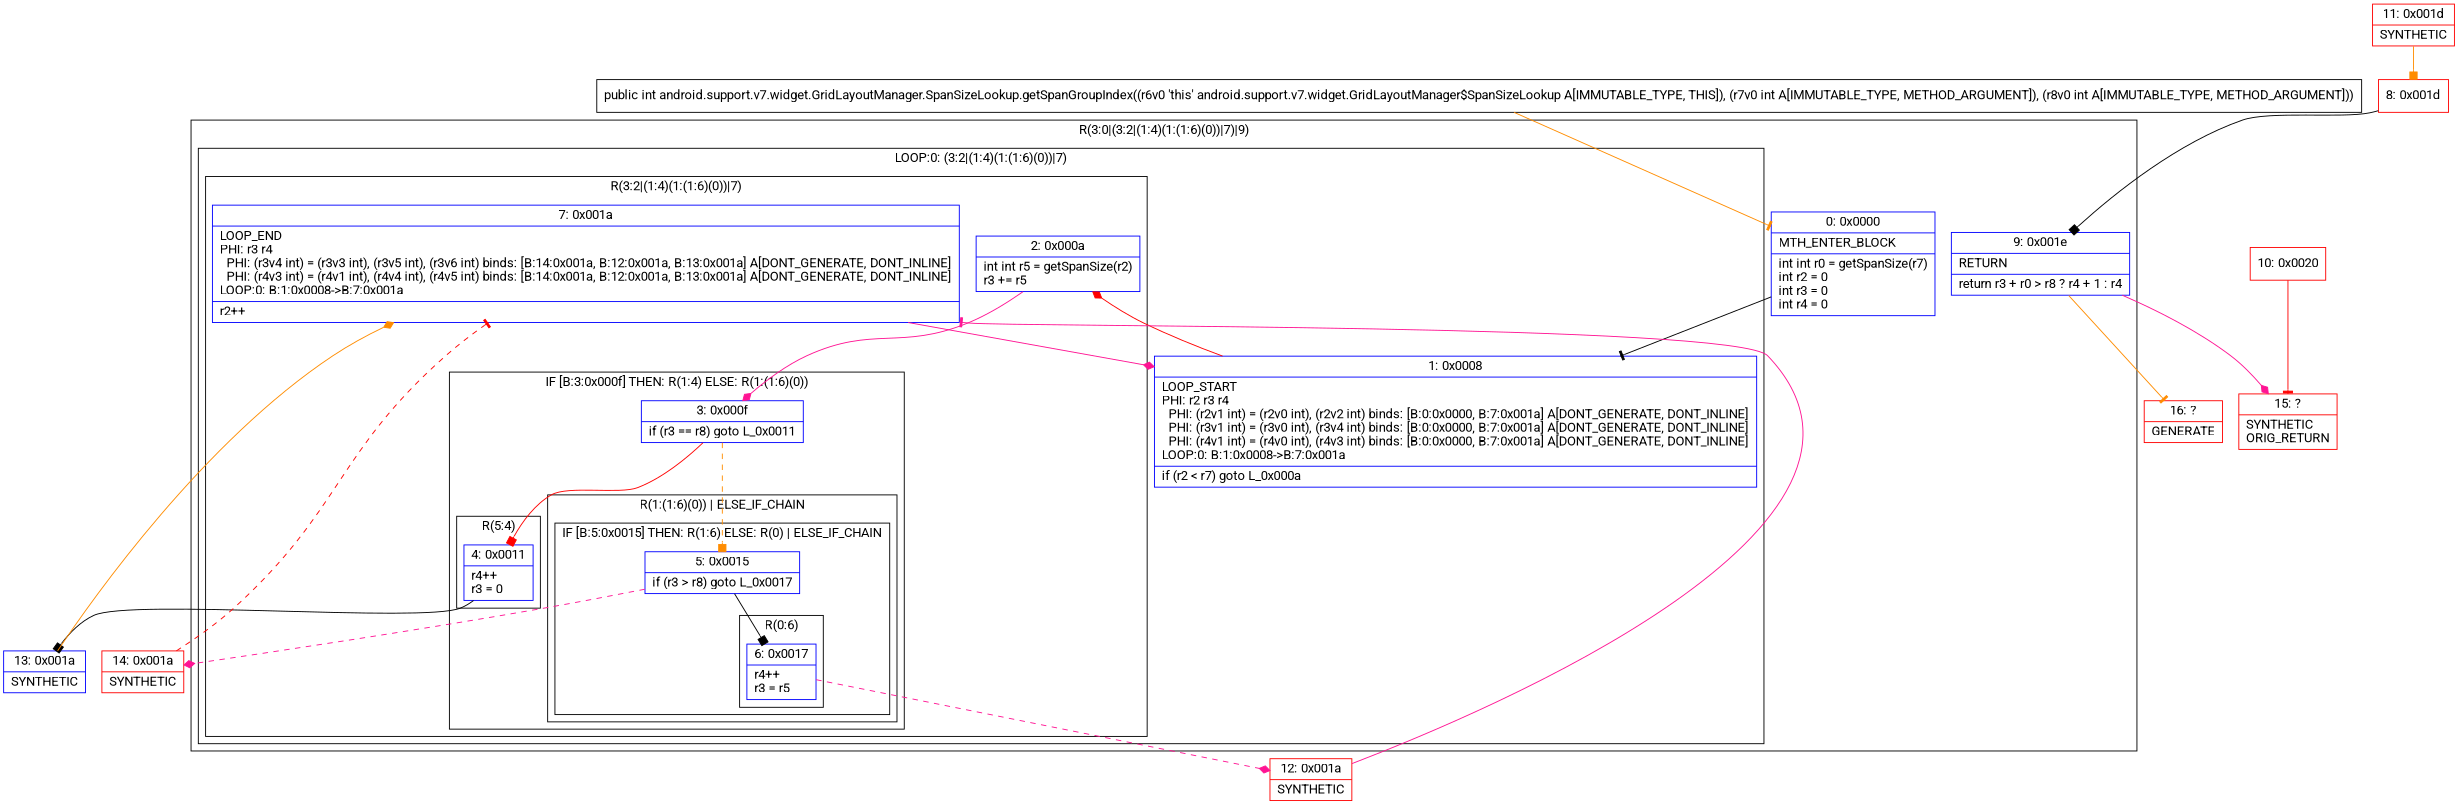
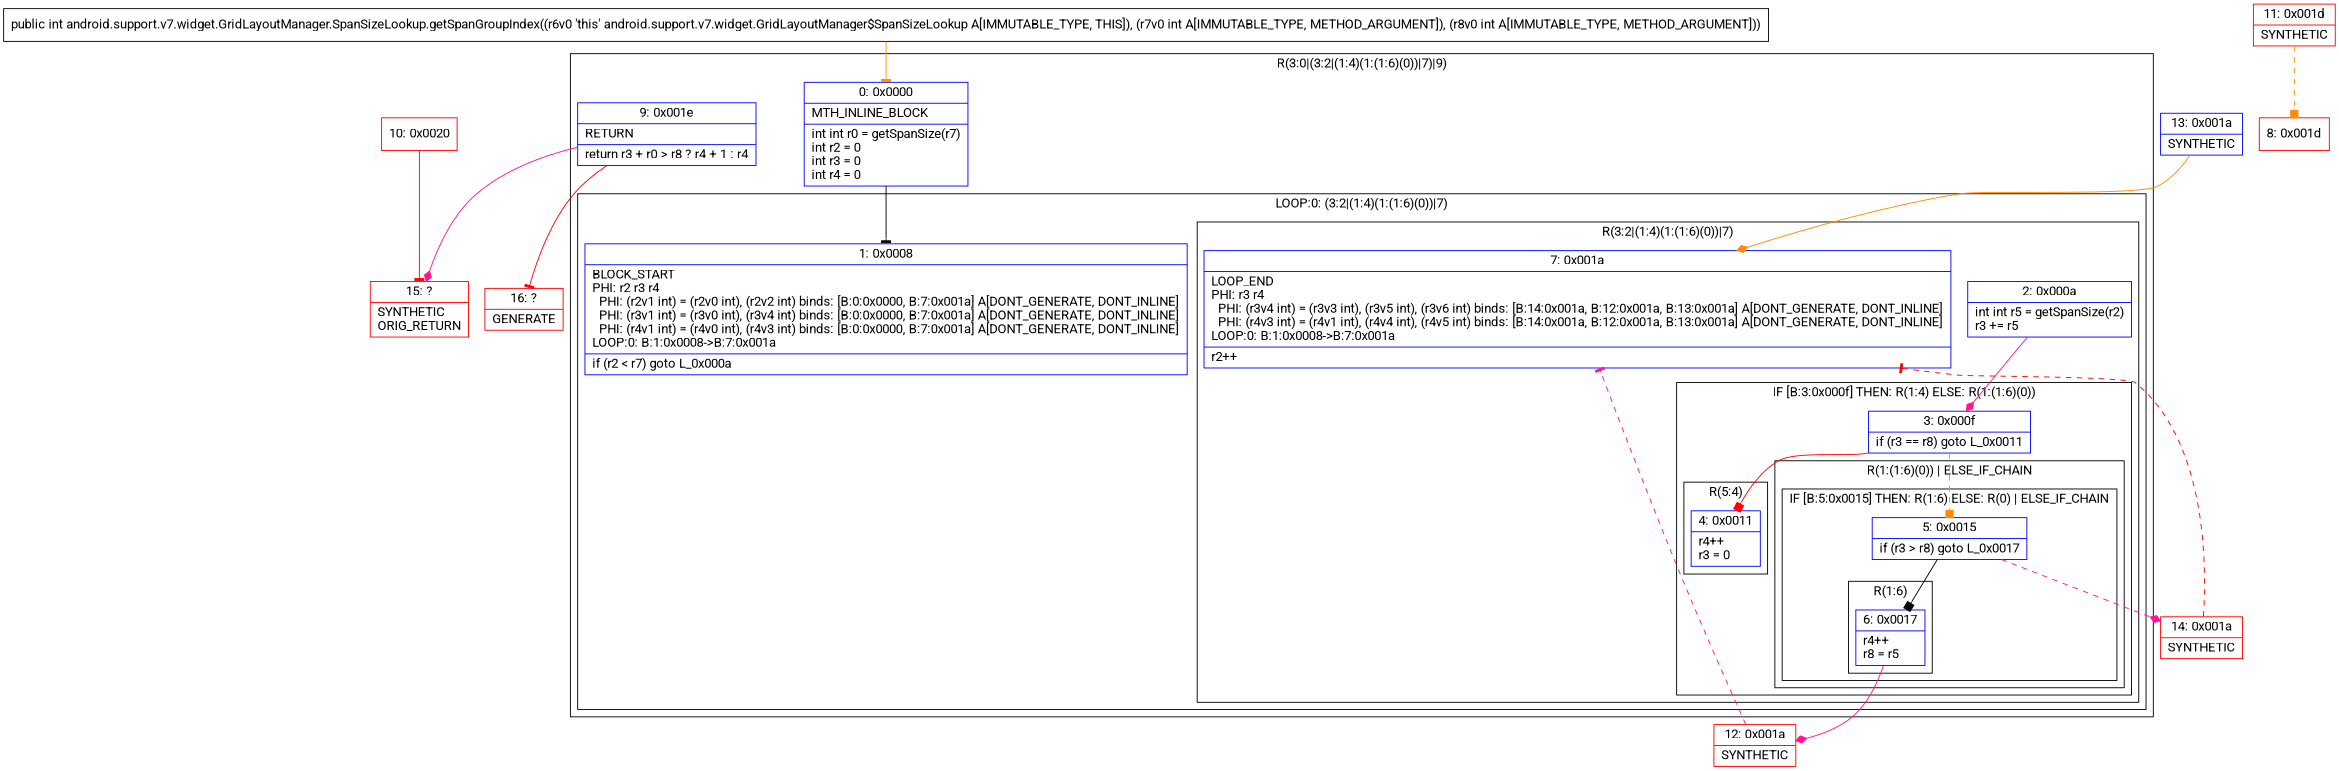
edge "11: 0x001d" -> "8: 0x001d": style solid -> dashed
edge "8: 0x001d" -> "9: 0x001e": removed
node "0: 0x0000": text "MTH_ENTER_BLOCK" -> "MTH_INLINE_BLOCK"
edge "1: 0x0008" -> "2: 0x000a": removed
edge "12: 0x001a" -> "7: 0x001a": style solid -> dashed
edge "7: 0x001a" -> "1: 0x0008": removed
edge "9: 0x001e" -> "16: ?": color darkorange -> red
node "1: 0x0008": text "LOOP_START" -> "BLOCK_START"
edge "4: 0x0011" -> "13: 0x001a": removed
cluster "R(0:6)": label "R(0:6)" -> "R(1:6)"
node "6: 0x0017": text "r3 = r5" -> "r8 = r5"
edge "6: 0x0017" -> "12: 0x001a": style dashed -> solid
